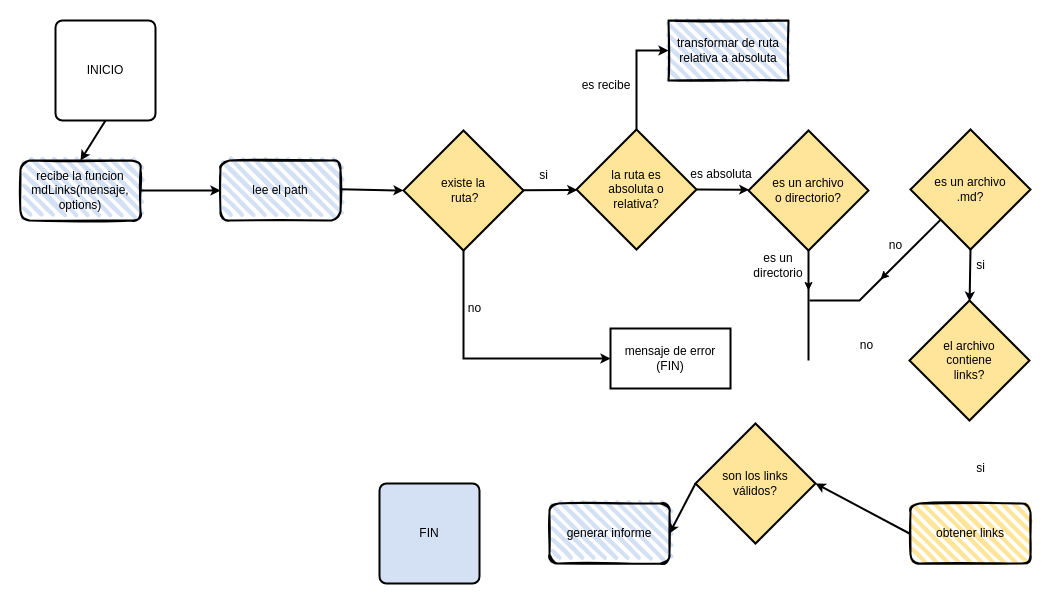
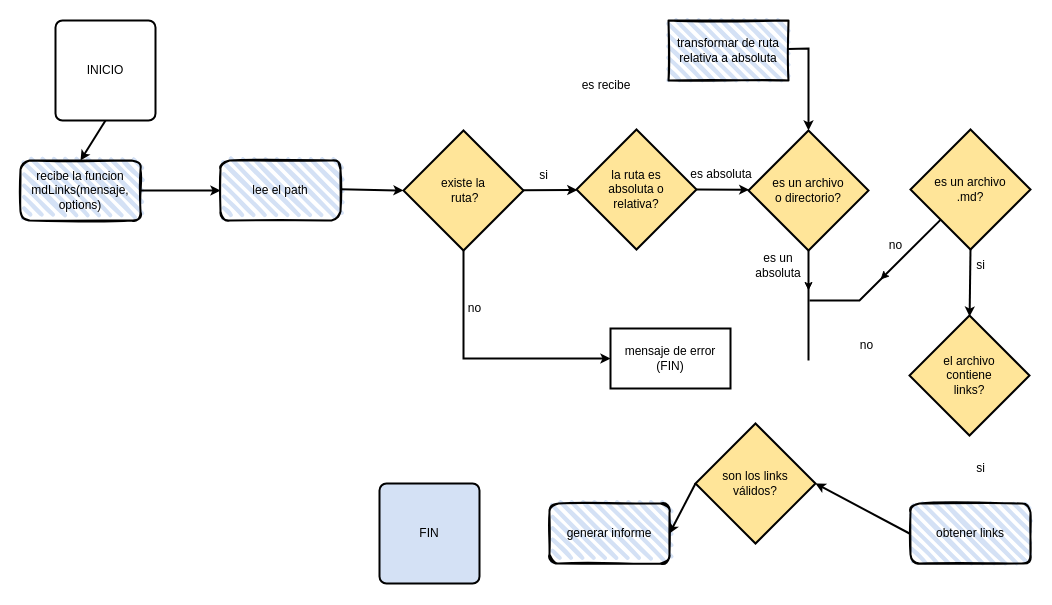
edge "transformar de ruta relativa a absoluta" -> "es un archivo o directorio?": added
edge "la ruta es absoluta o relativa?" -> "transformar de ruta relativa a absoluta": removed
node "es un directorio": label "es un directorio" -> "es un absoluta"
node "el archivo contiene links?": moved (970, 361) -> (970, 376)
node "obtener links": fillcolor #ffe599 -> #d4e1f5
